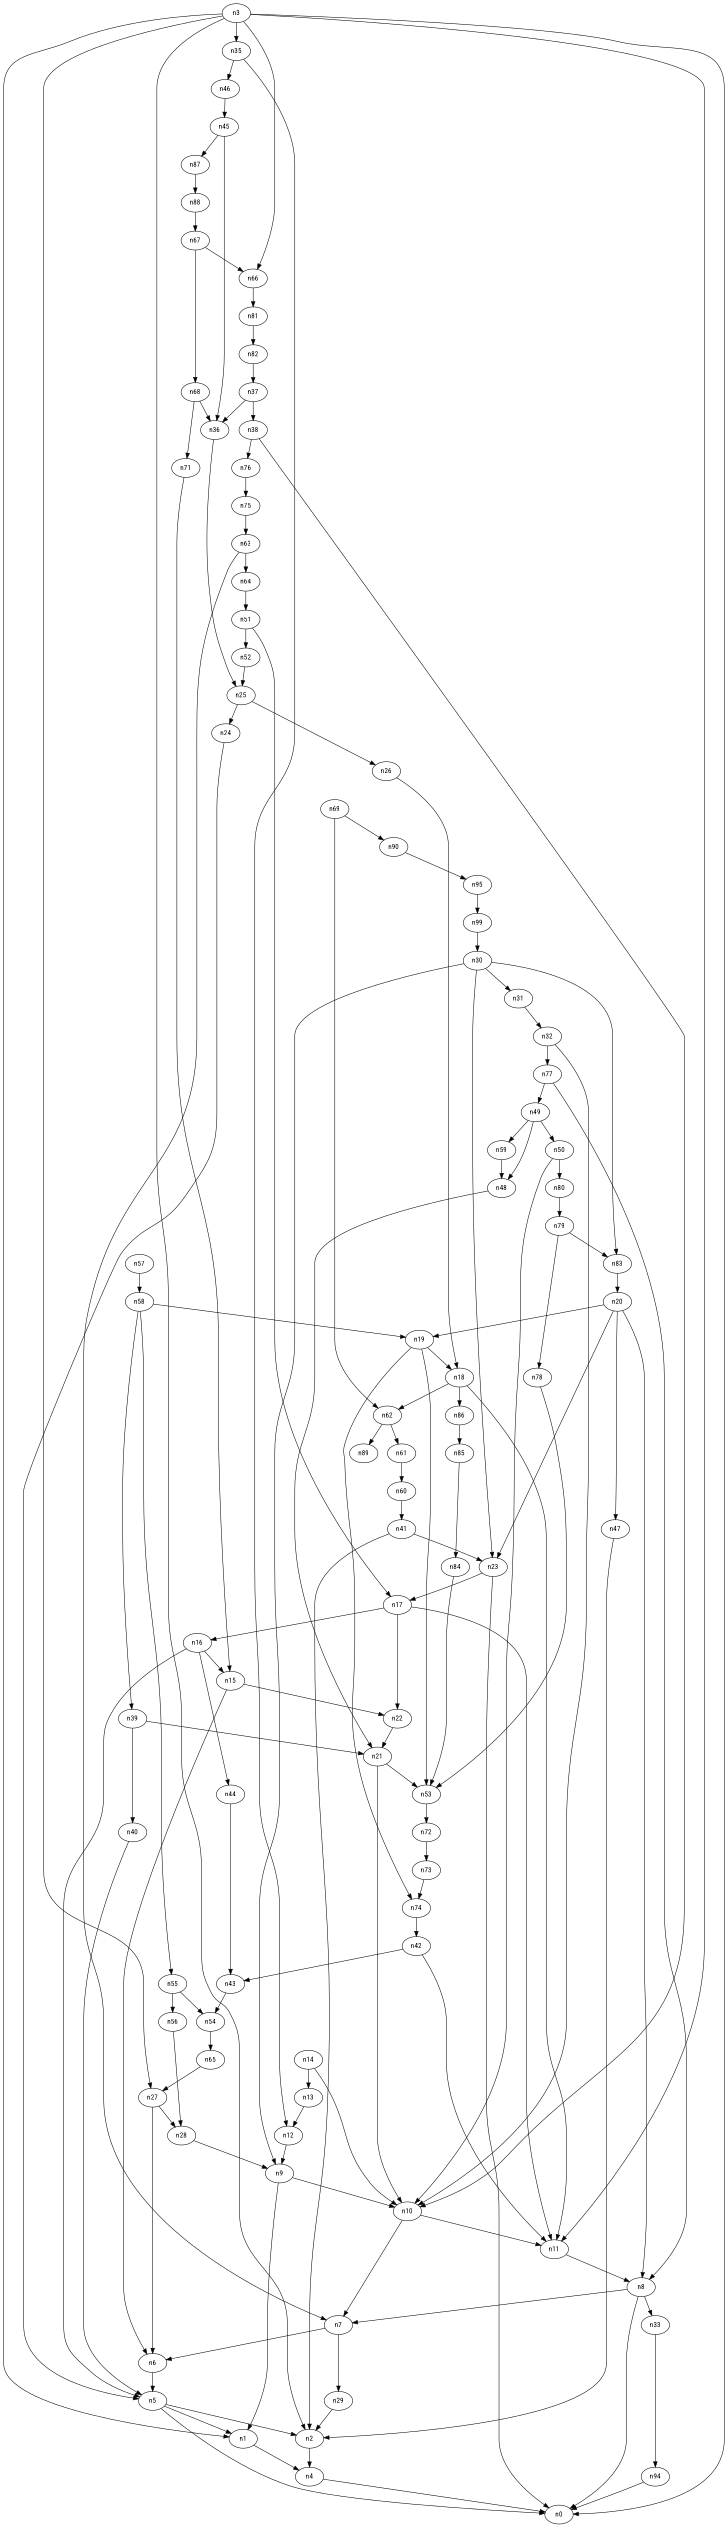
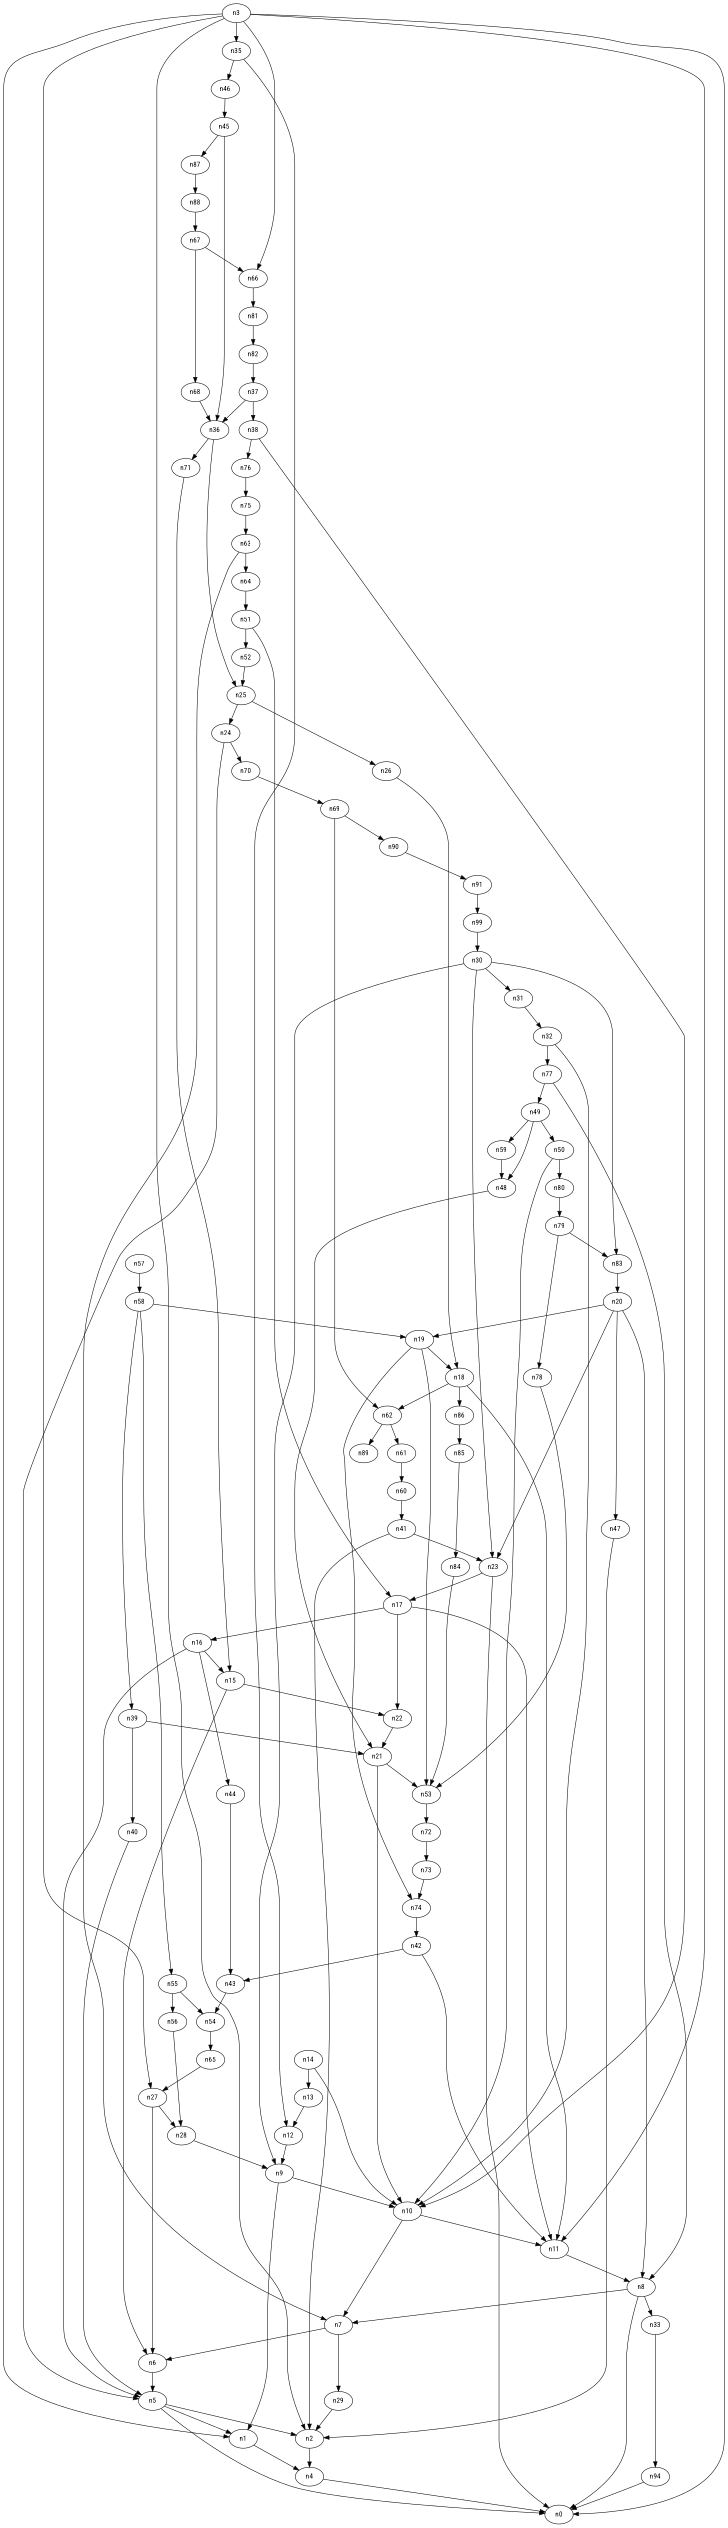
edge "n68" -> "n71": now "n36" -> "n71"
node "n70": added
node "n95": label "n95" -> "n91"
